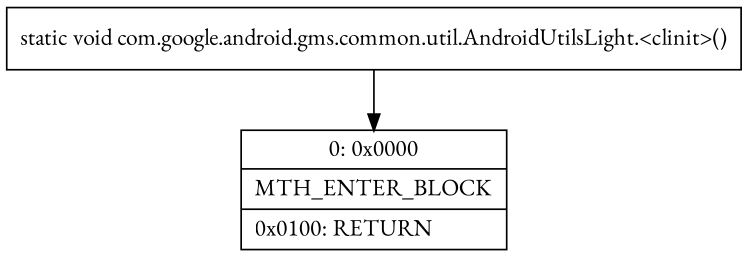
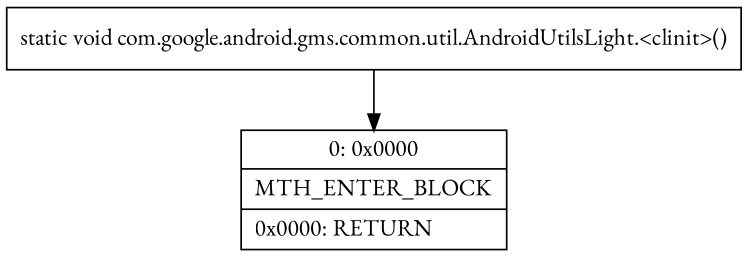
node "0: 0x0000": text "0x0100: RETURN" -> "0x0000: RETURN"
